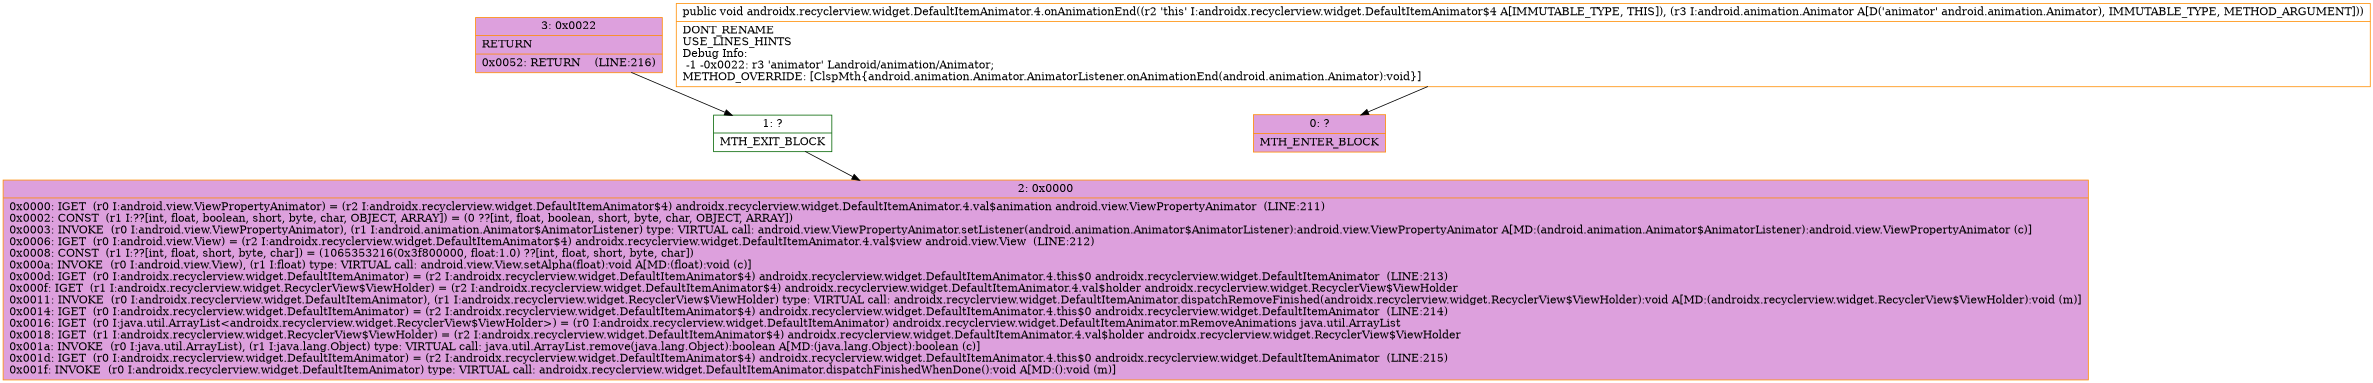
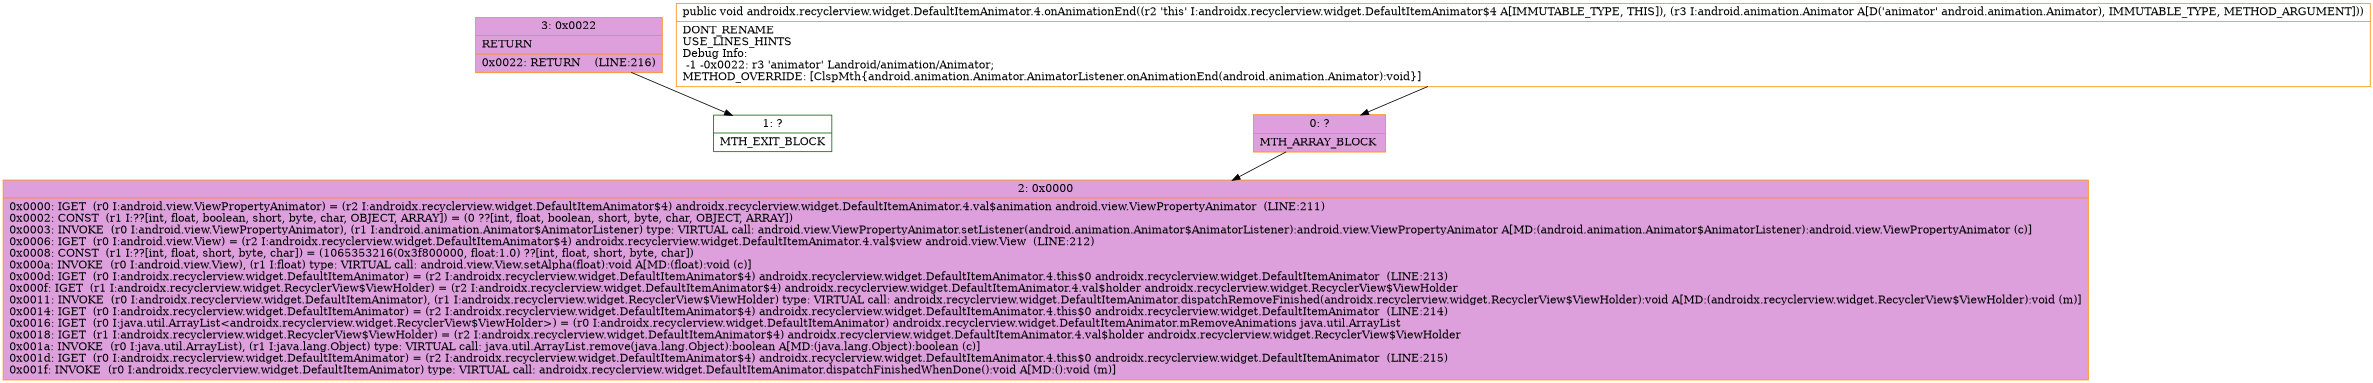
node "3: 0x0022": text "0x0052: RETURN    (LINE:216)" -> "0x0022: RETURN    (LINE:216)"
node "0: ?": text "MTH_ENTER_BLOCK" -> "MTH_ARRAY_BLOCK"
edge "1: ?" -> "2: 0x0000": now "0: ?" -> "2: 0x0000"
